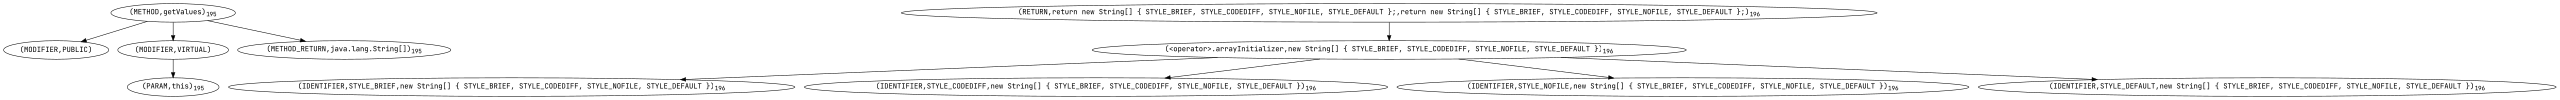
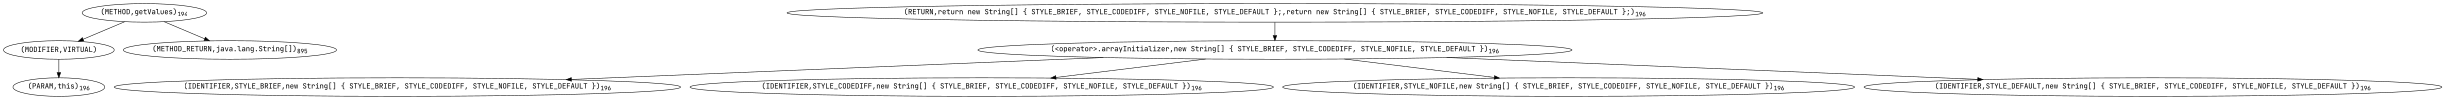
node "(METHOD,getValues)": text "195" -> "194"
node "(METHOD_RETURN,java.lang.String[])": text "195" -> "895"
node "(MODIFIER,PUBLIC)": removed
node "(PARAM,this)": text "195" -> "196"
